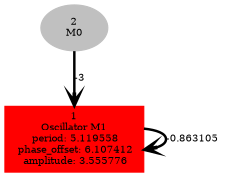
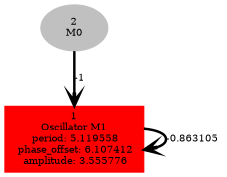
edge "2" -> "1": label "-3 " -> "-1 "
